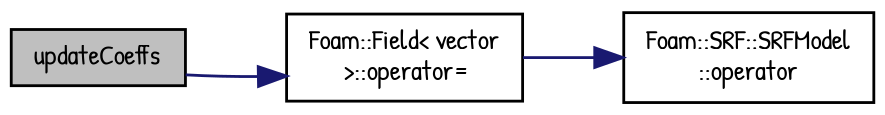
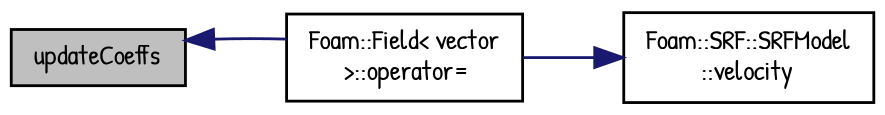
node "Foam::SRF::SRFModel ::operator": label "Foam::SRF::SRFModel ::operator" -> "Foam::SRF::SRFModel ::velocity"
edge "updateCoeffs" -> "Foam::Field< vector >::operator=": reversed
